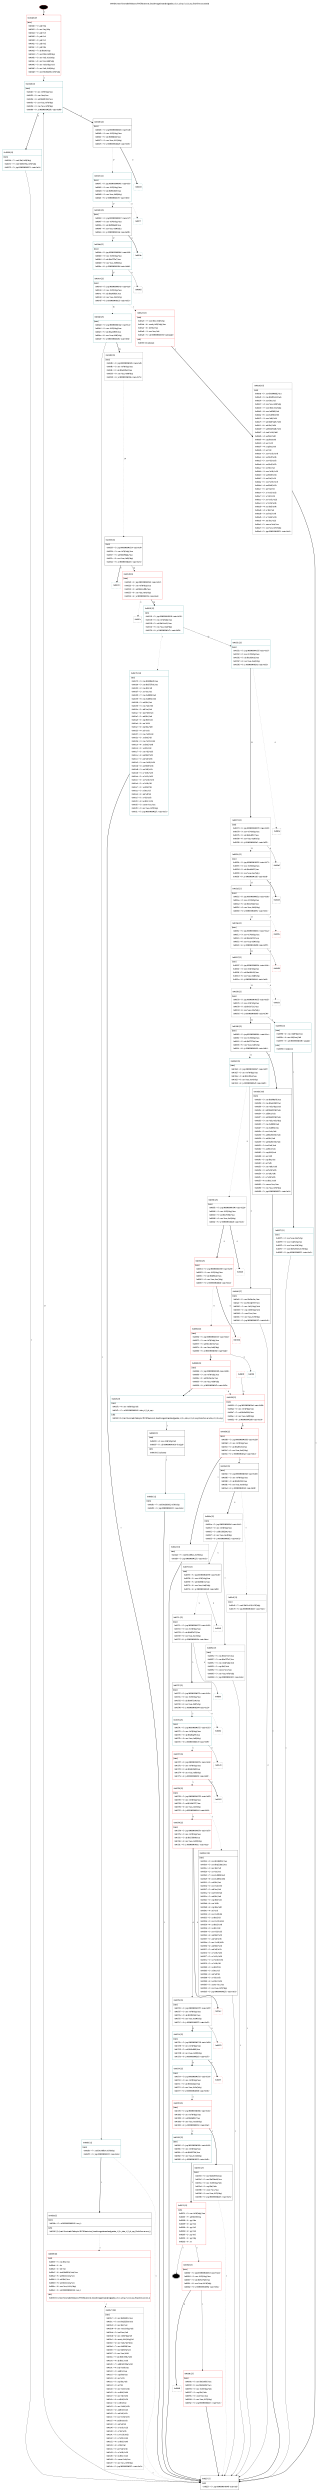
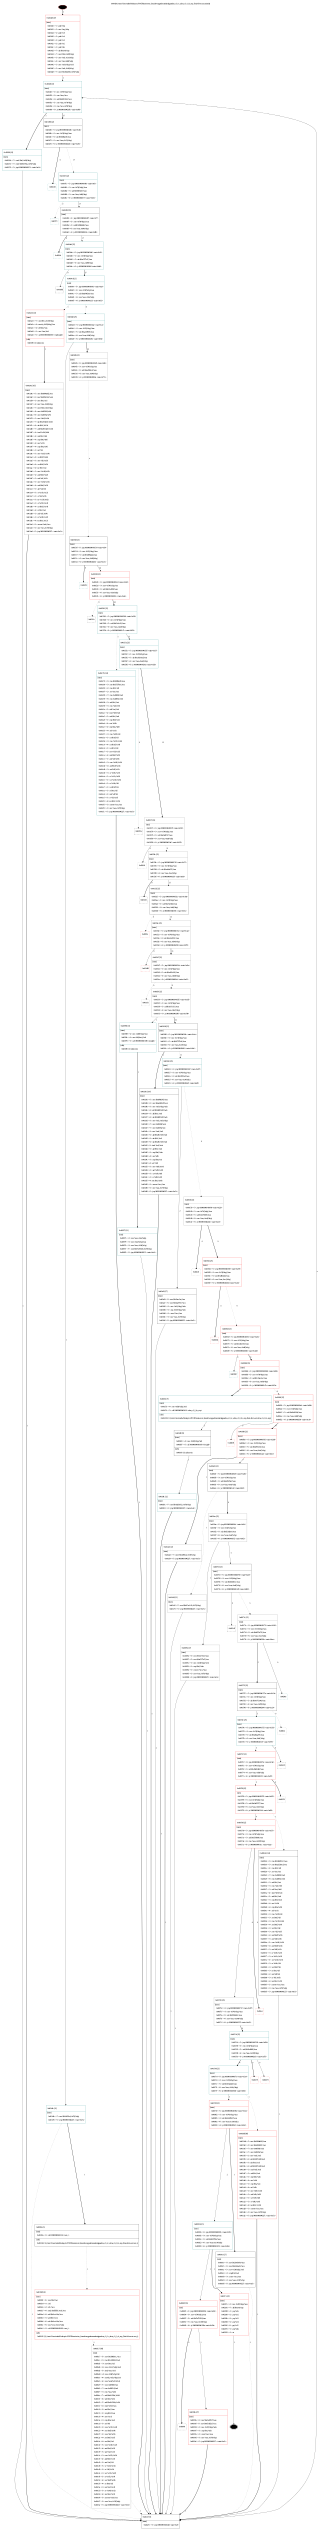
edge "0x402038" -> "0x40169f [25]": reversed
edge "0x4017b2 [25]" -> "0x402270": now "0x4017cb [25]" -> "0x402270"
node "0x4019db [88]": added
edge "0x40217e [21]" -> "0x40182f [25]": now "0x401816 [25]" -> "0x40182f [25]"
